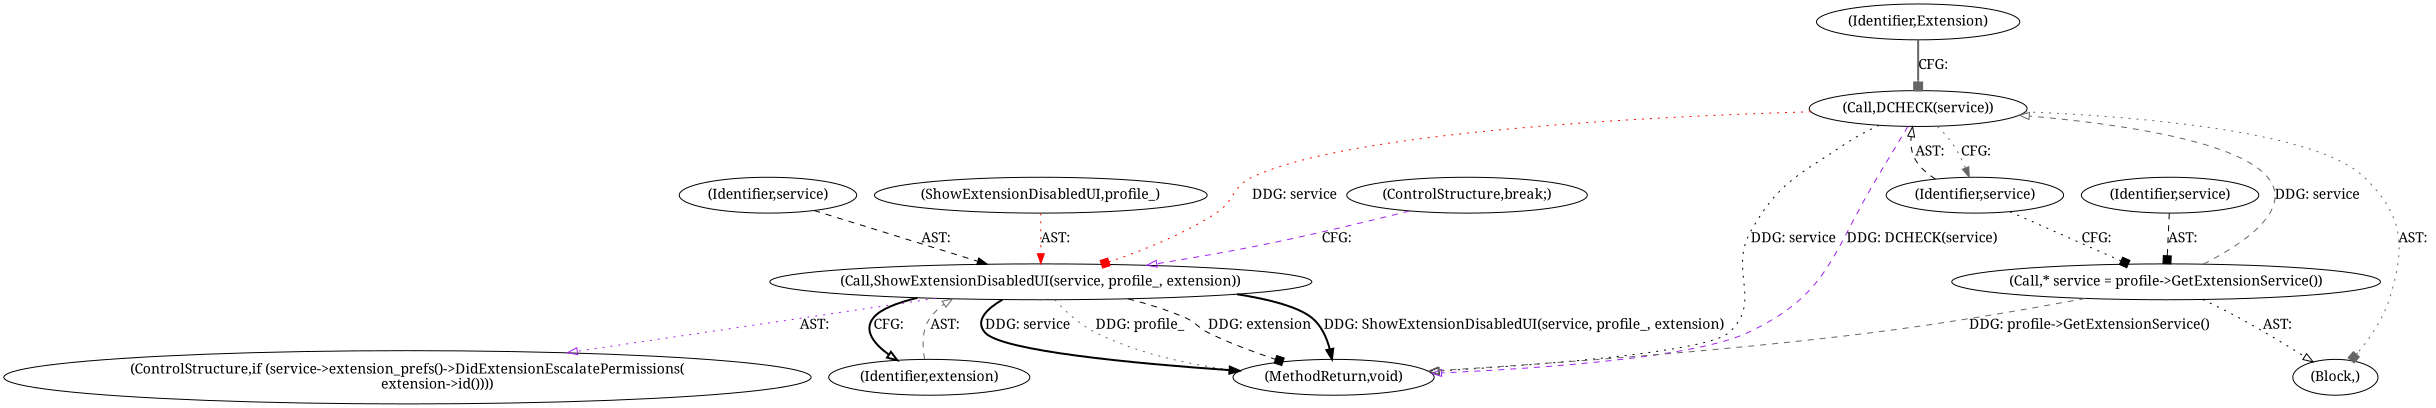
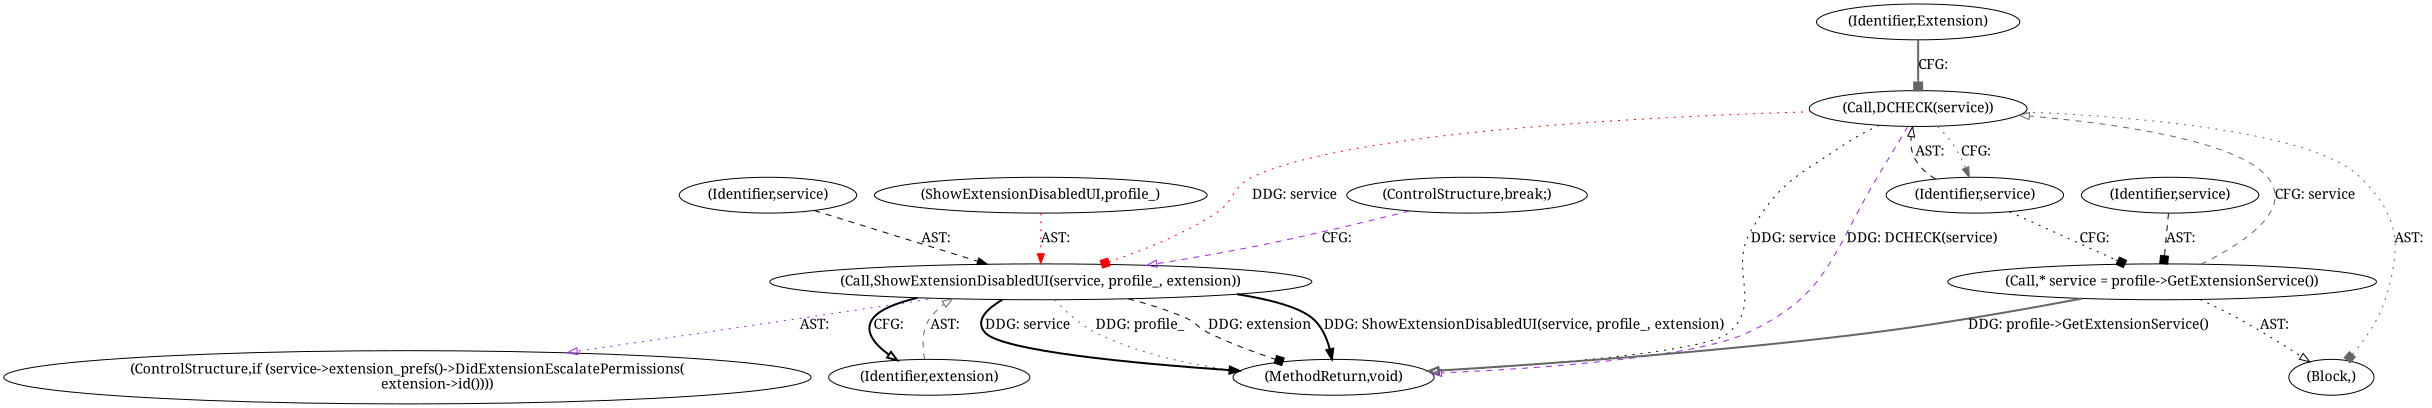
edge "(Call,* service = profile->GetExtensionService())" -> "(Call,DCHECK(service))": label "DDG: service" -> "CFG: service"
edge "(Call,* service = profile->GetExtensionService())" -> "(MethodReturn,void)": style dashed -> bold
